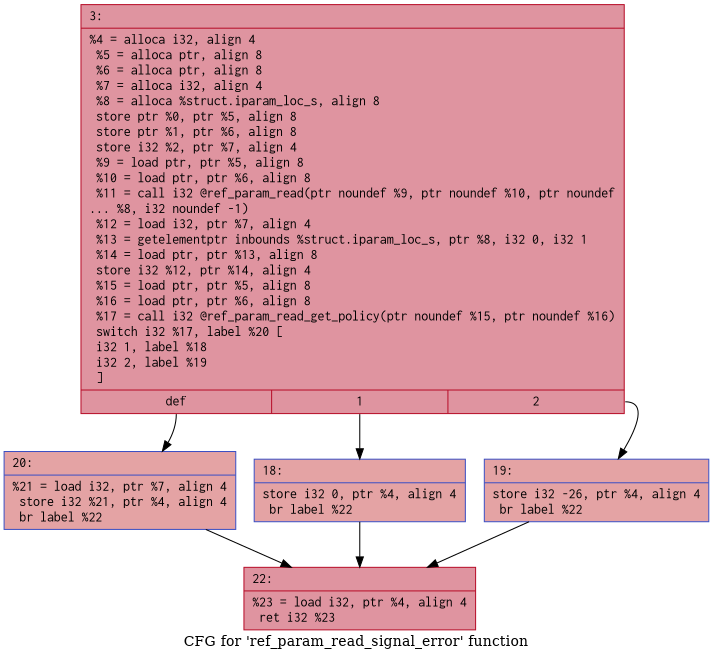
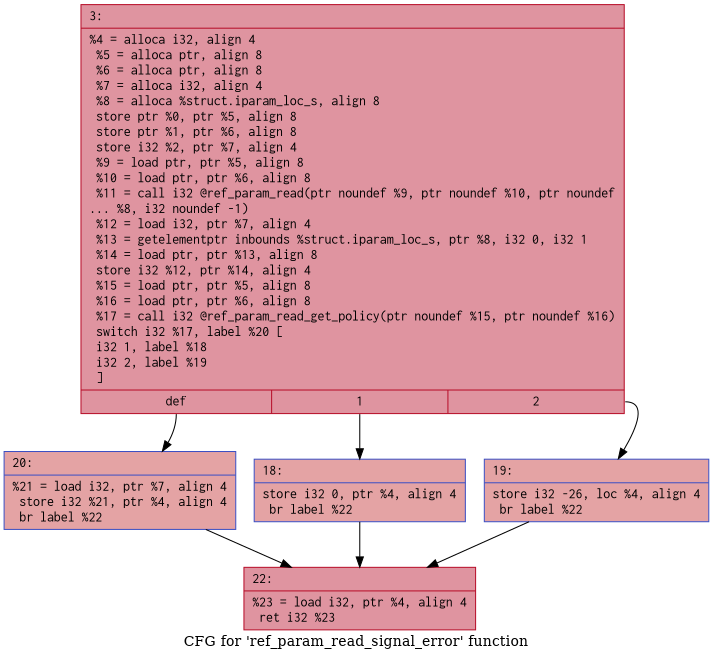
node "19:": text "store i32 -26, ptr %4, align 4" -> "store i32 -26, loc %4, align 4"
